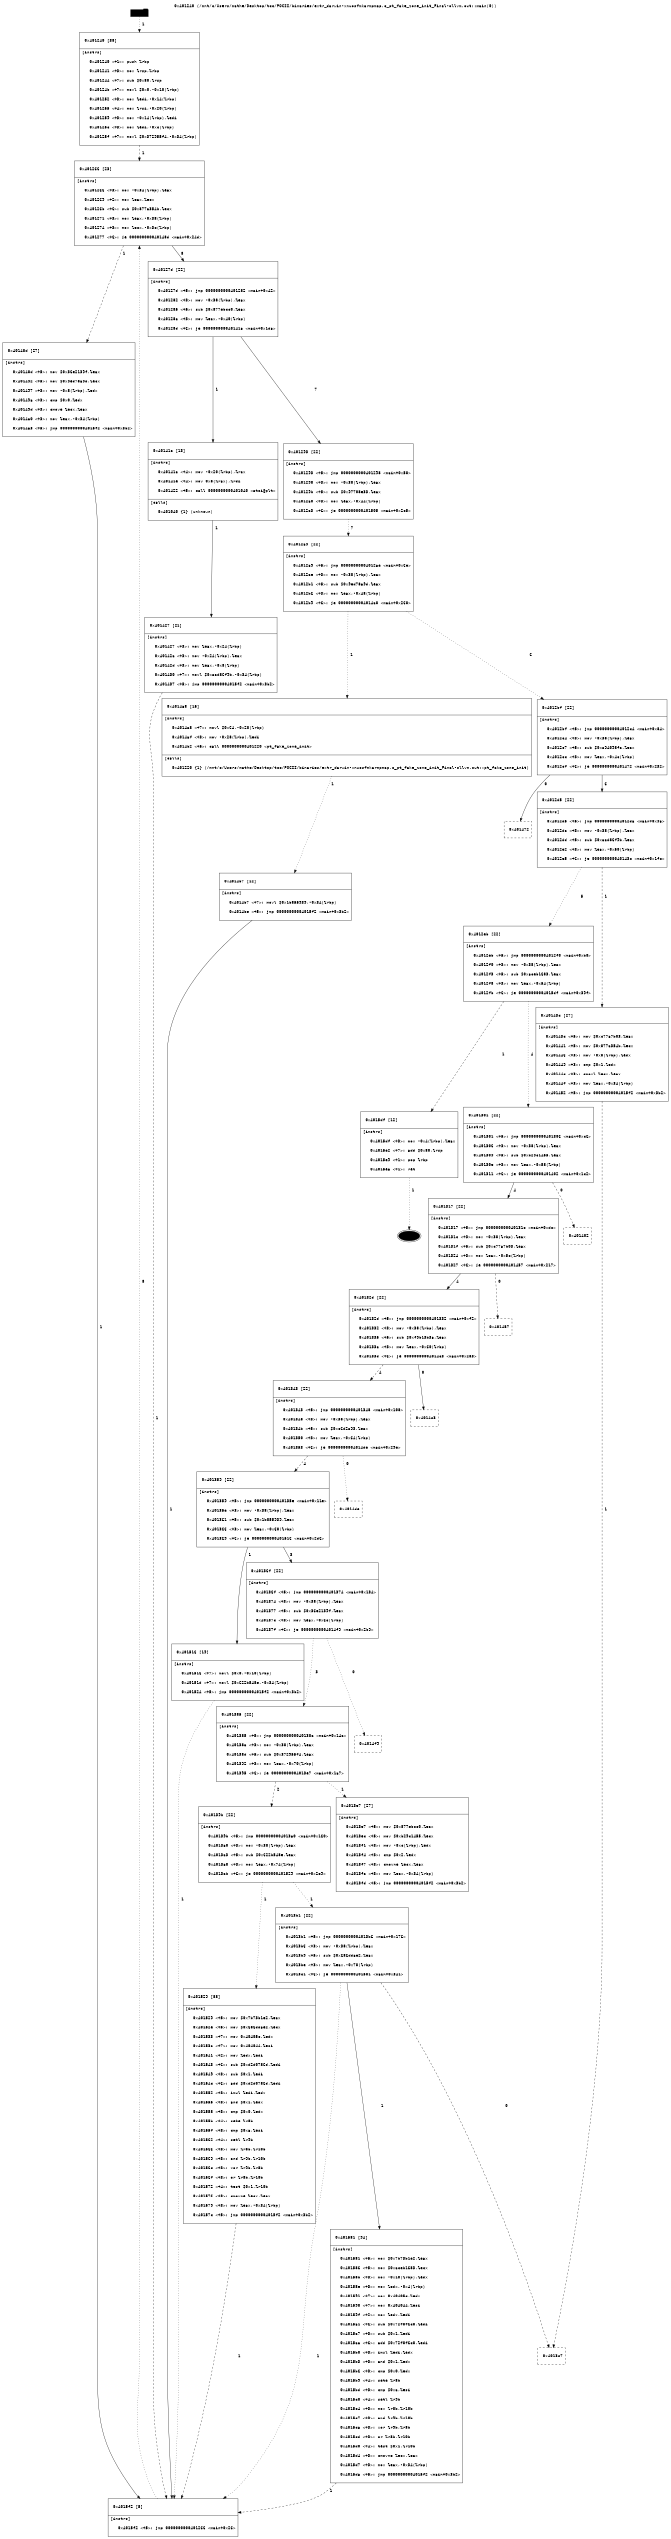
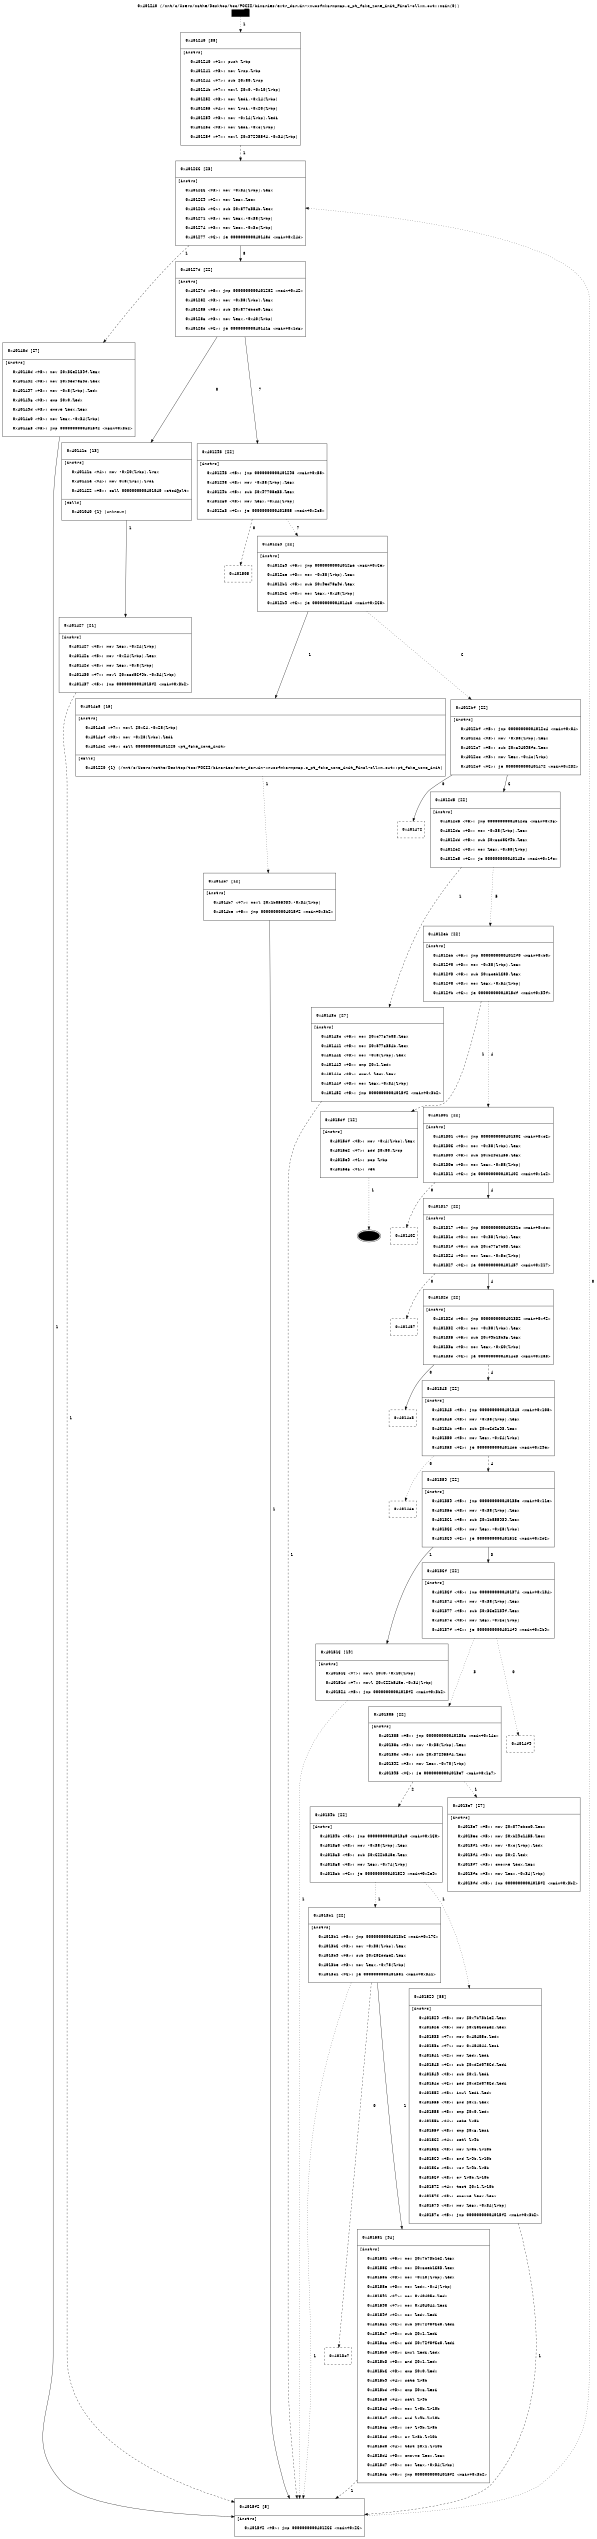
edge "0x40127d [22]" -> "0x40141a [13]": label " 1" -> " 0"
node "0x401505": added
edge "0x4012a9 [22]" -> "0x4014a8 [15]": style dotted -> solid
edge "0x40143c [27]" -> "0x4013c7": now "0x40143c [27]" -> "0x4015f2 [5]"
